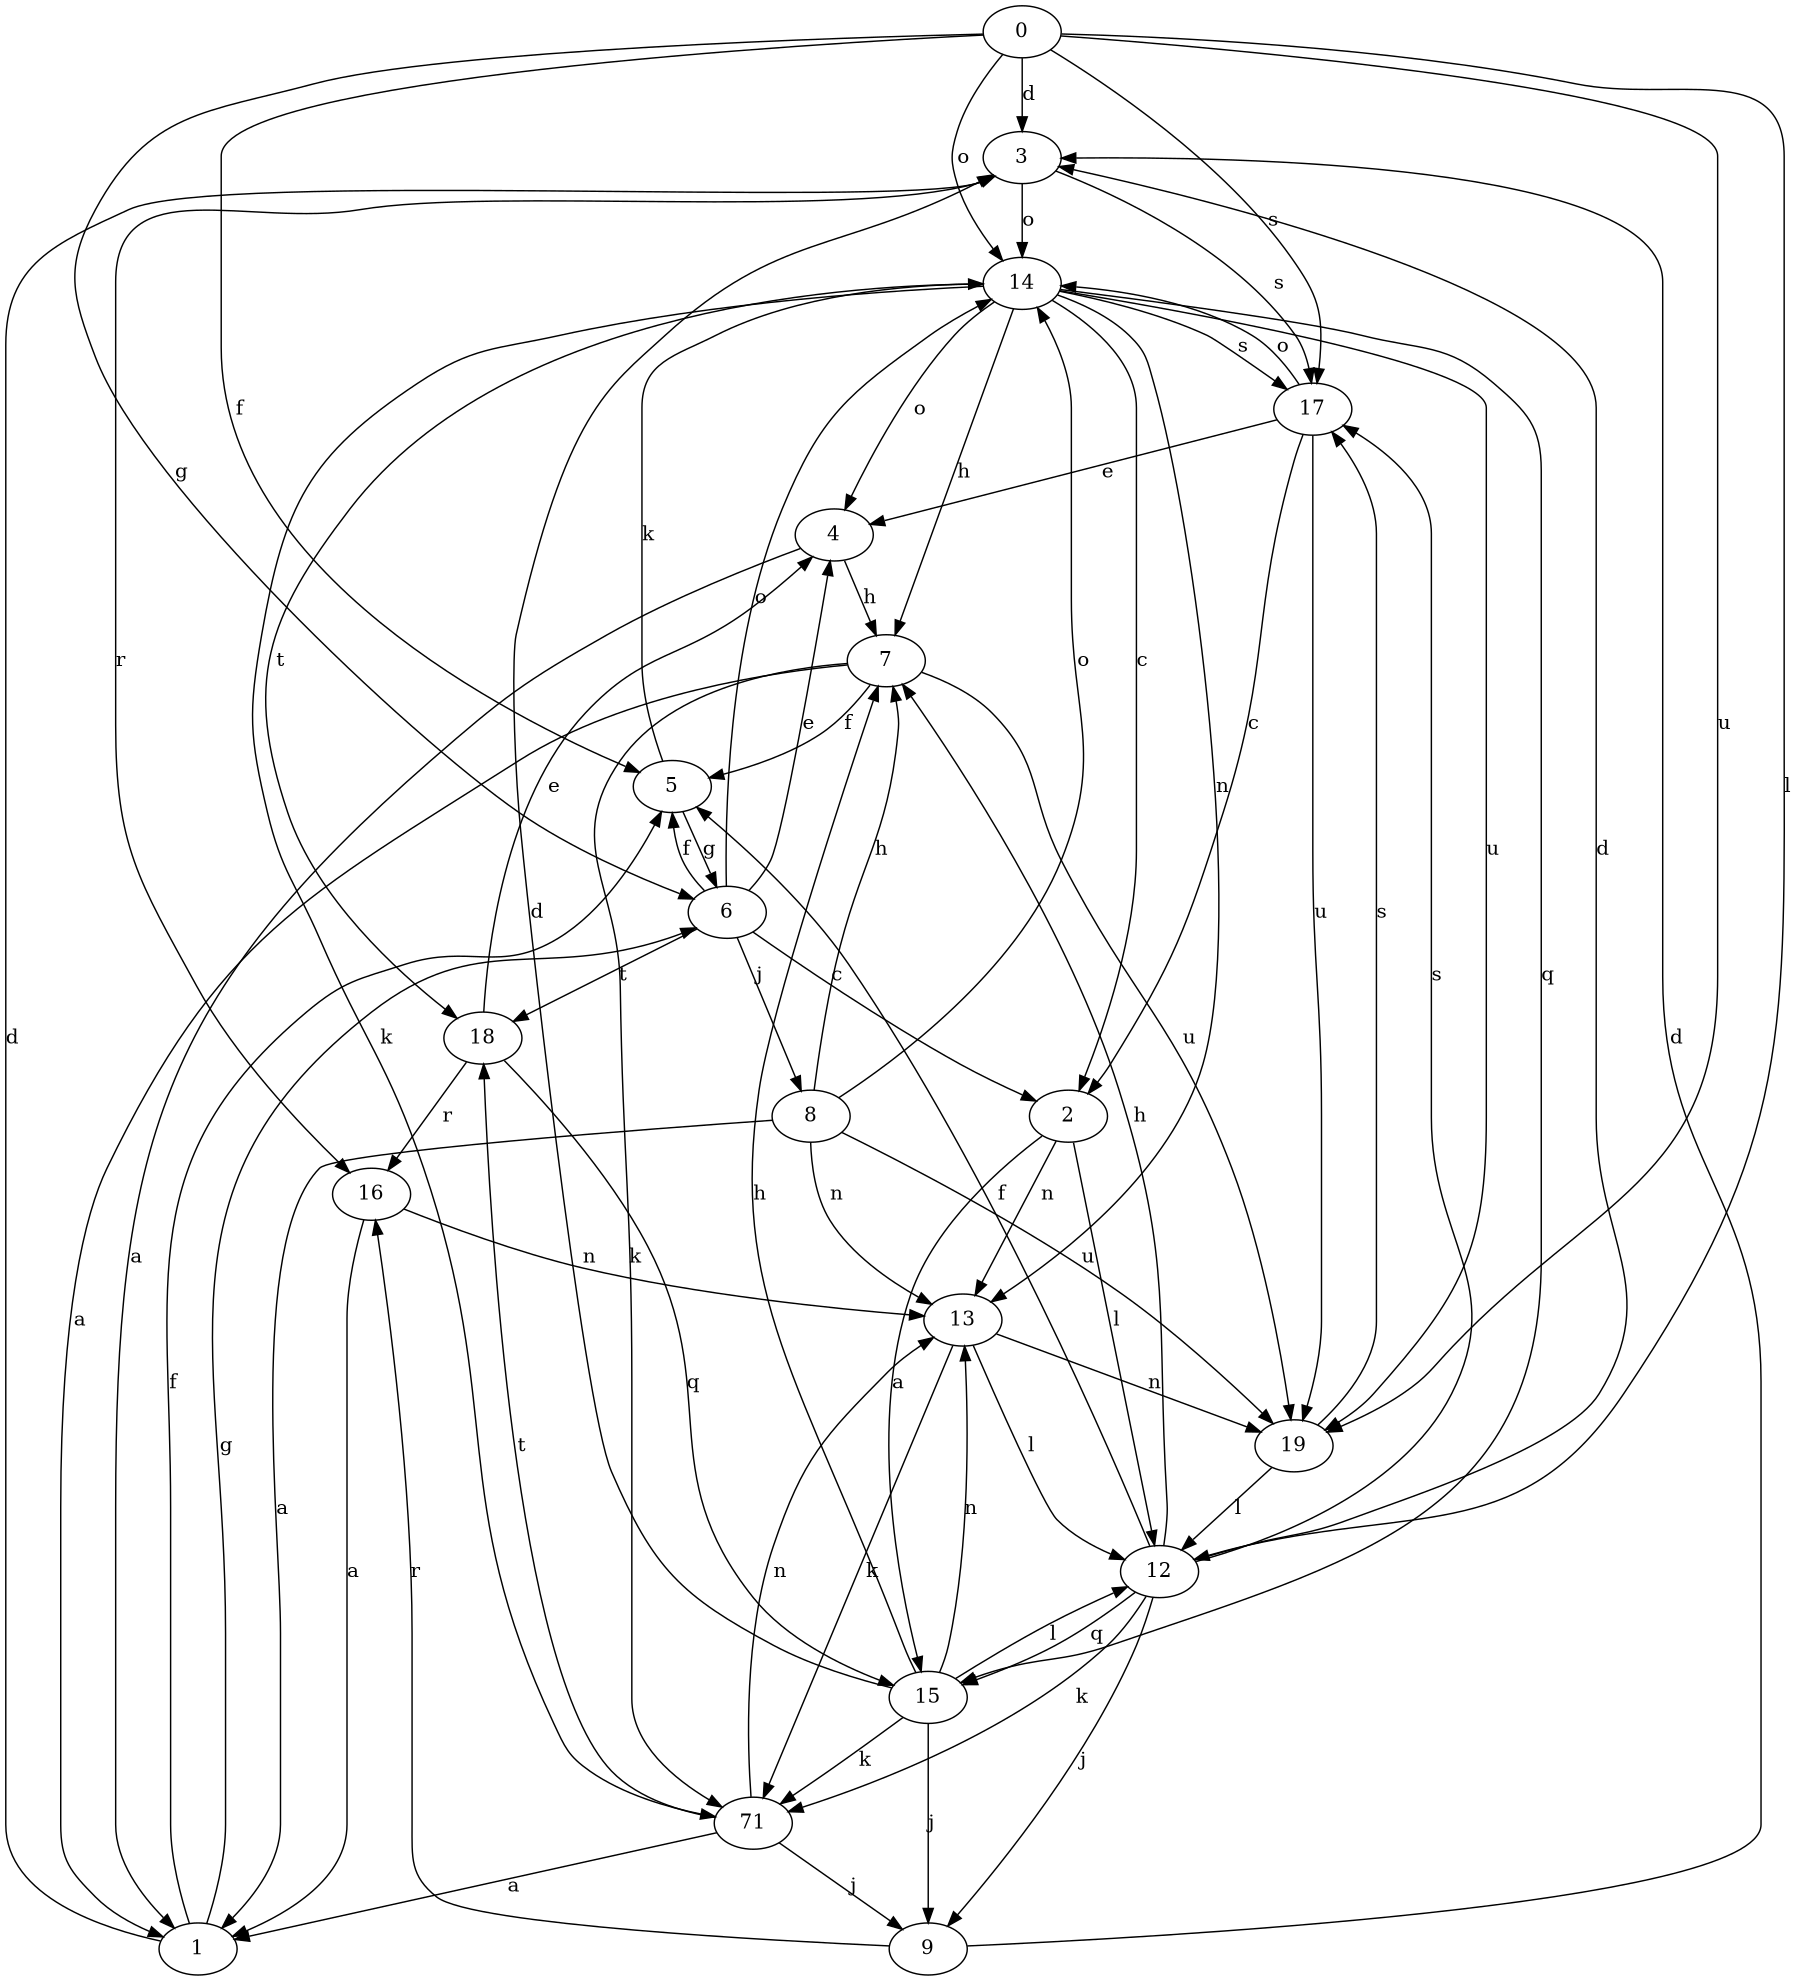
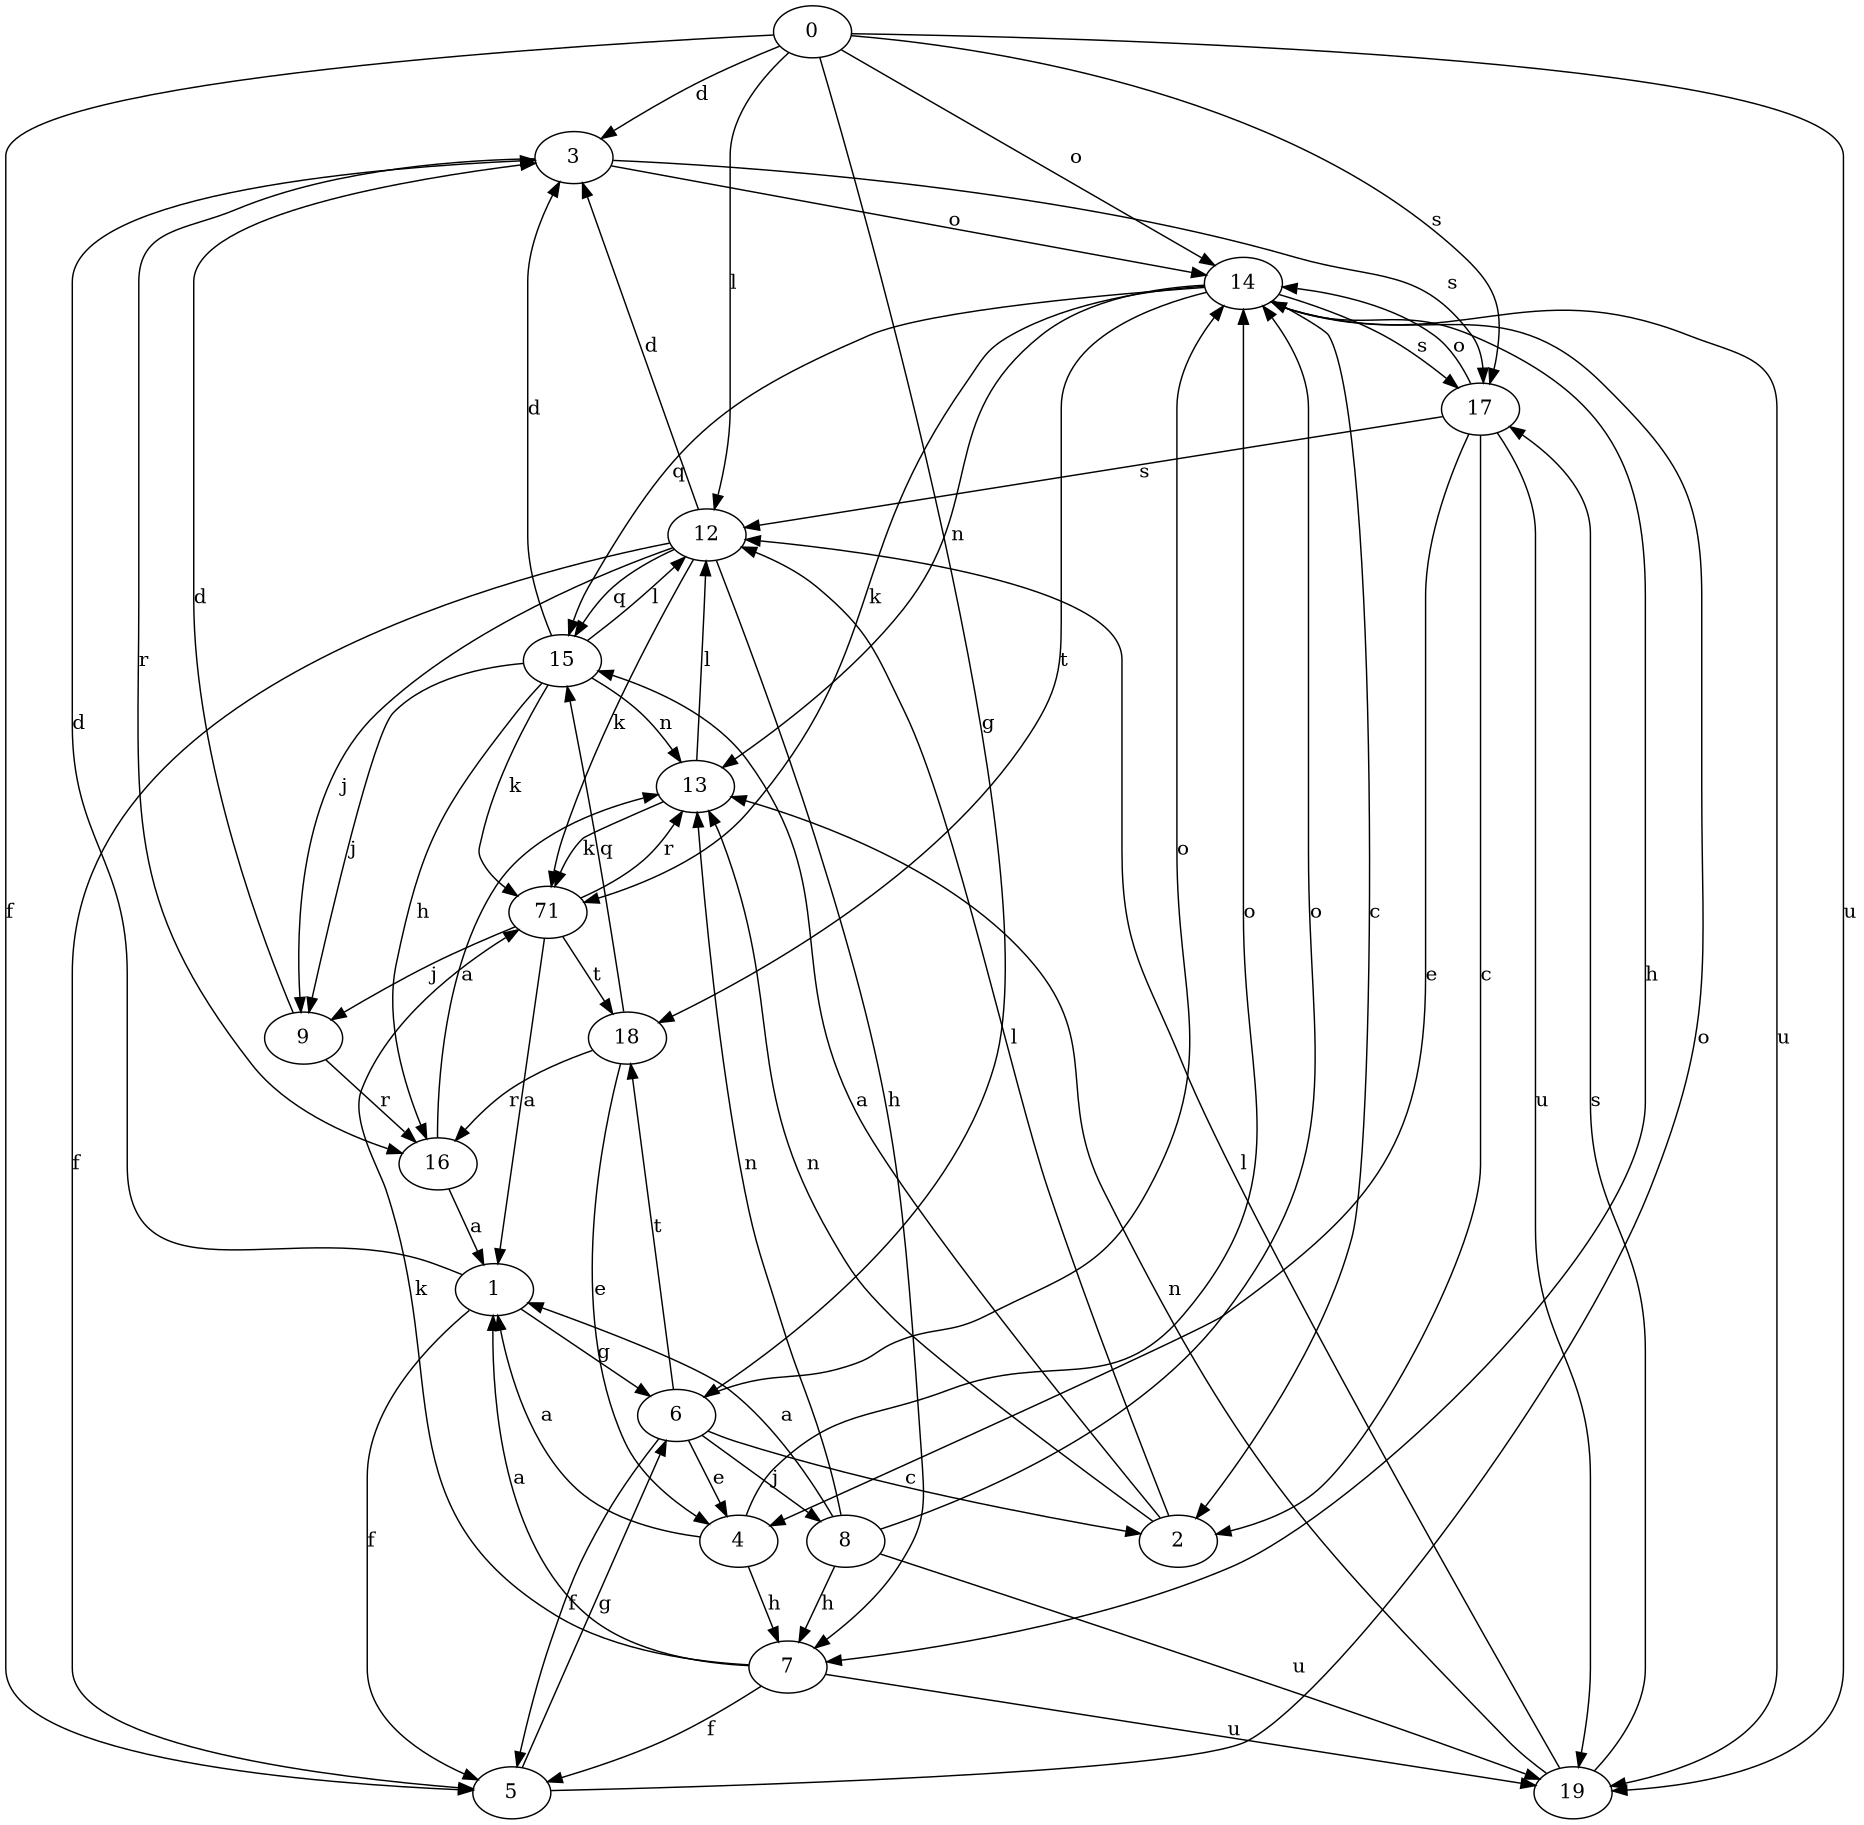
edge "14" -> "4": reversed
edge "5" -> "14": label "k" -> "o"
edge "12" -> "17": reversed
edge "15" -> "7": now "15" -> "16"
edge "16" -> "13": label "n" -> "a"
edge "13" -> "19": reversed
edge "71" -> "13": label "n" -> "r"
